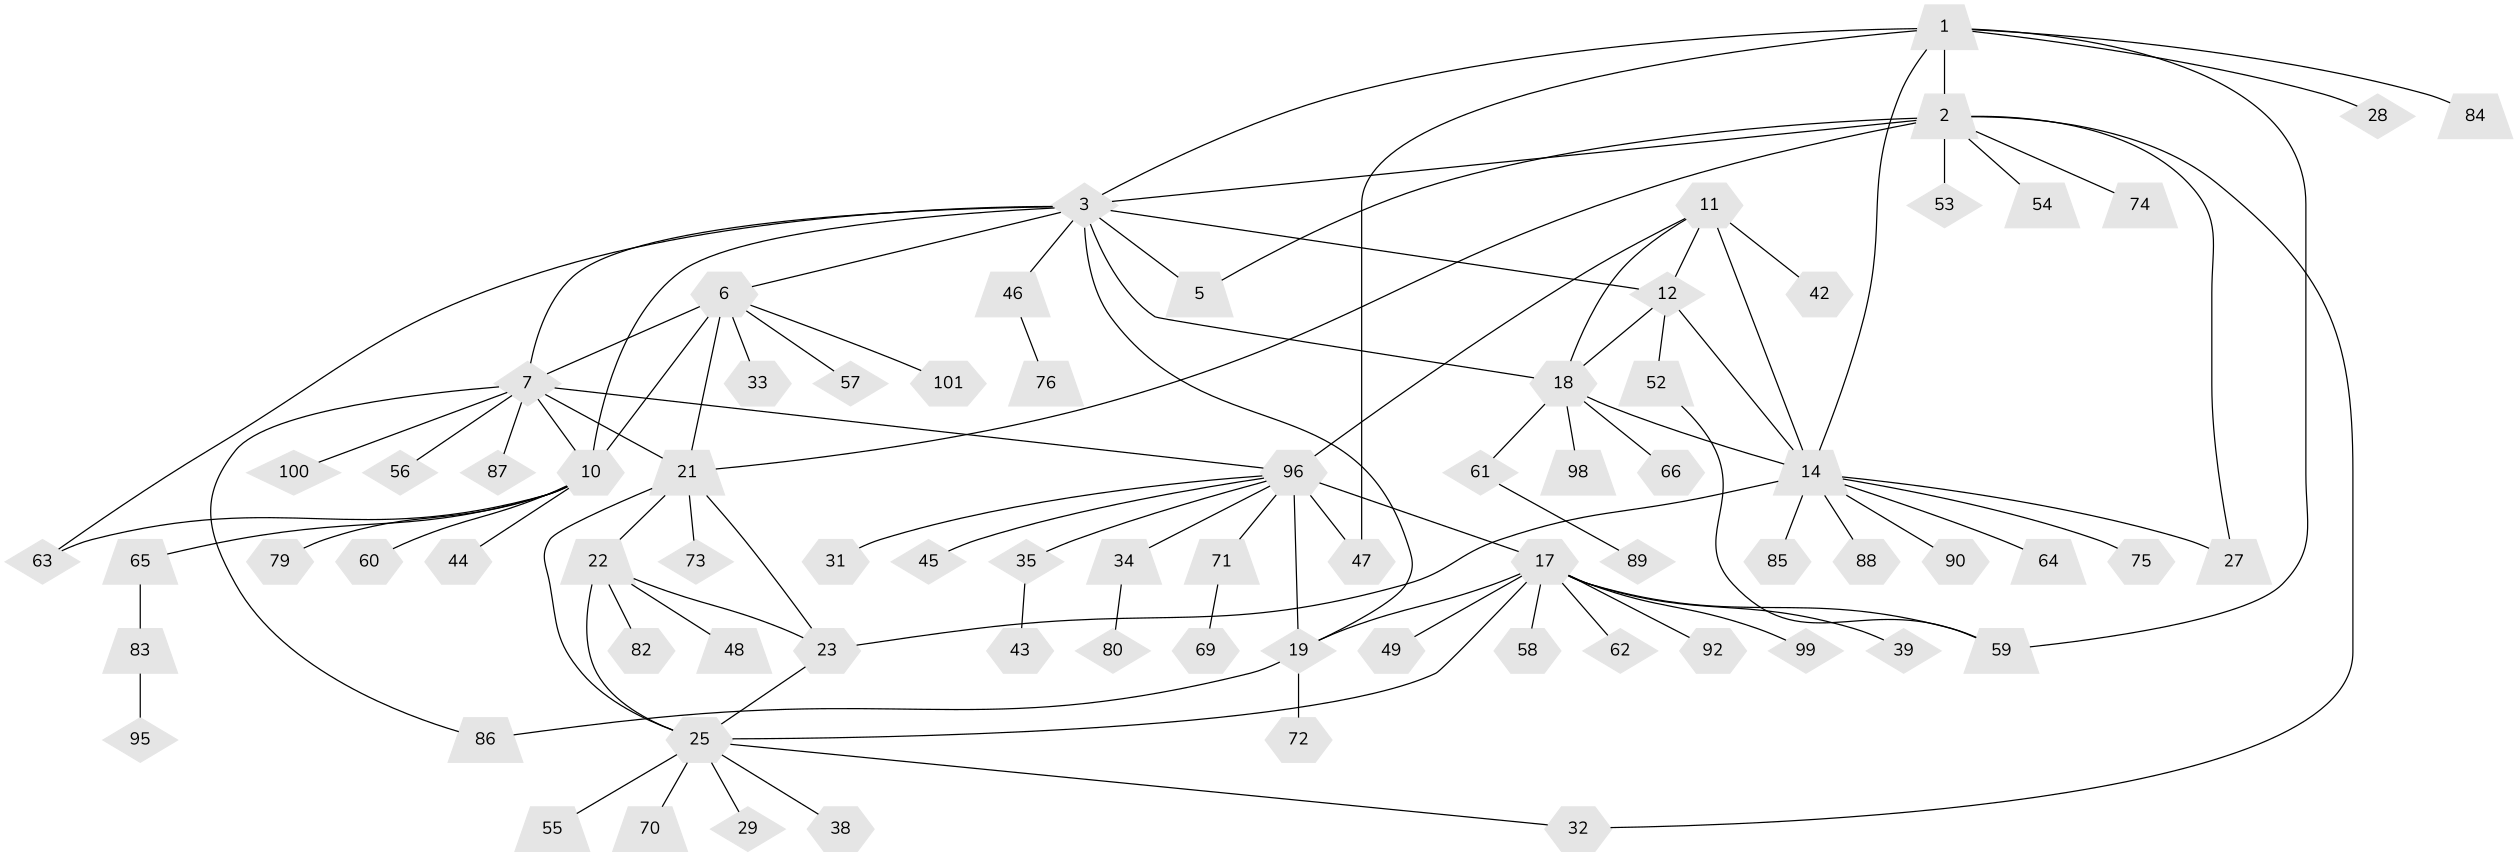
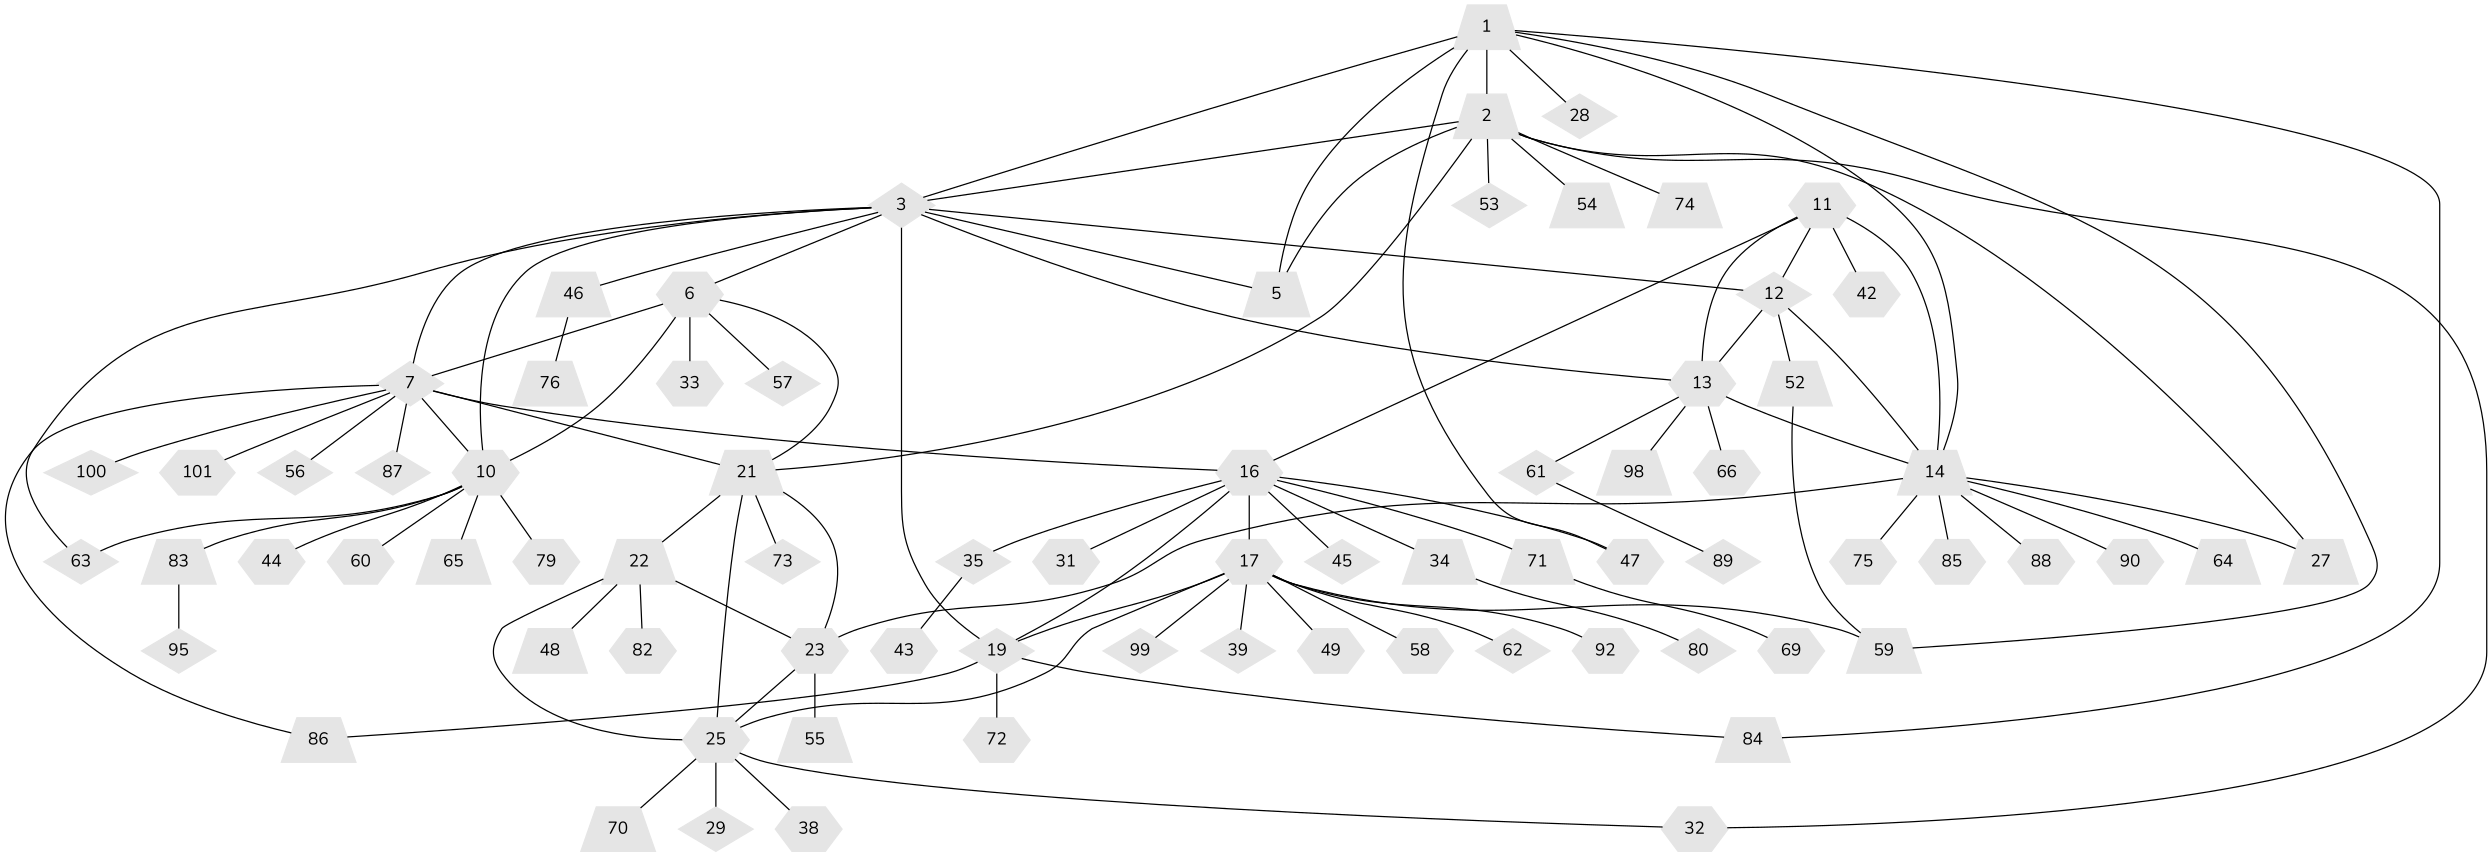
edge "1" -- "5": added
edge "6" -- "101": now "7" -- "101"
node "18": label "18" -> "13"
node "96": label "96" -> "16"
edge "65" -- "83": now "10" -- "83"
edge "19" -- "84": added
edge "25" -- "55": now "23" -- "55"
